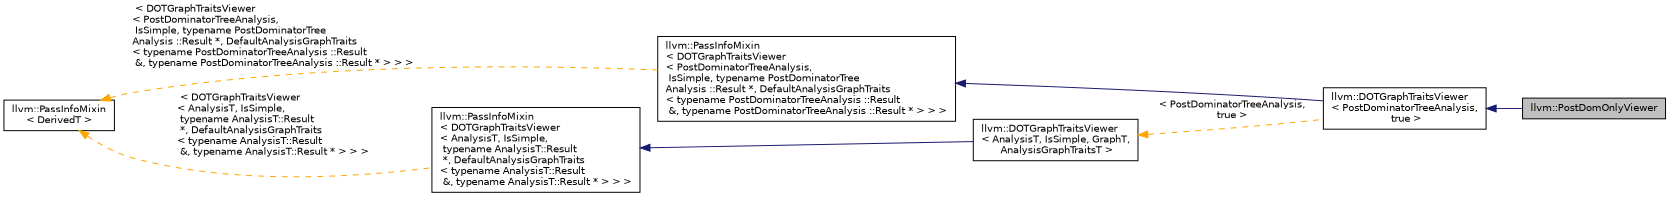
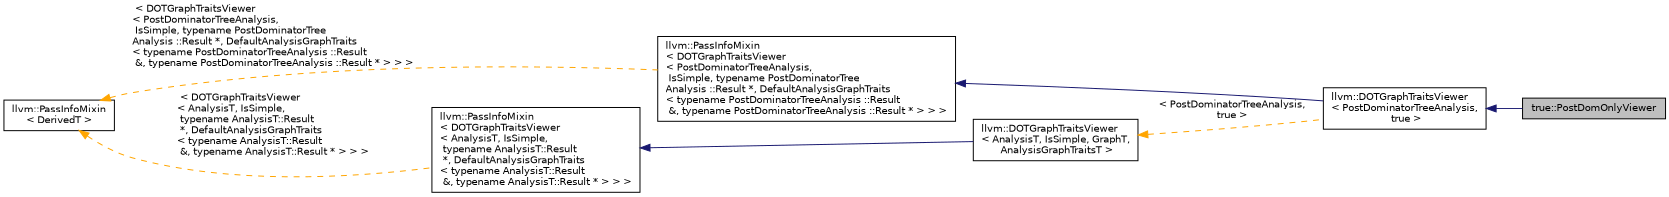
node "llvm::PostDomOnlyViewer": label "llvm::PostDomOnlyViewer" -> "true::PostDomOnlyViewer"
